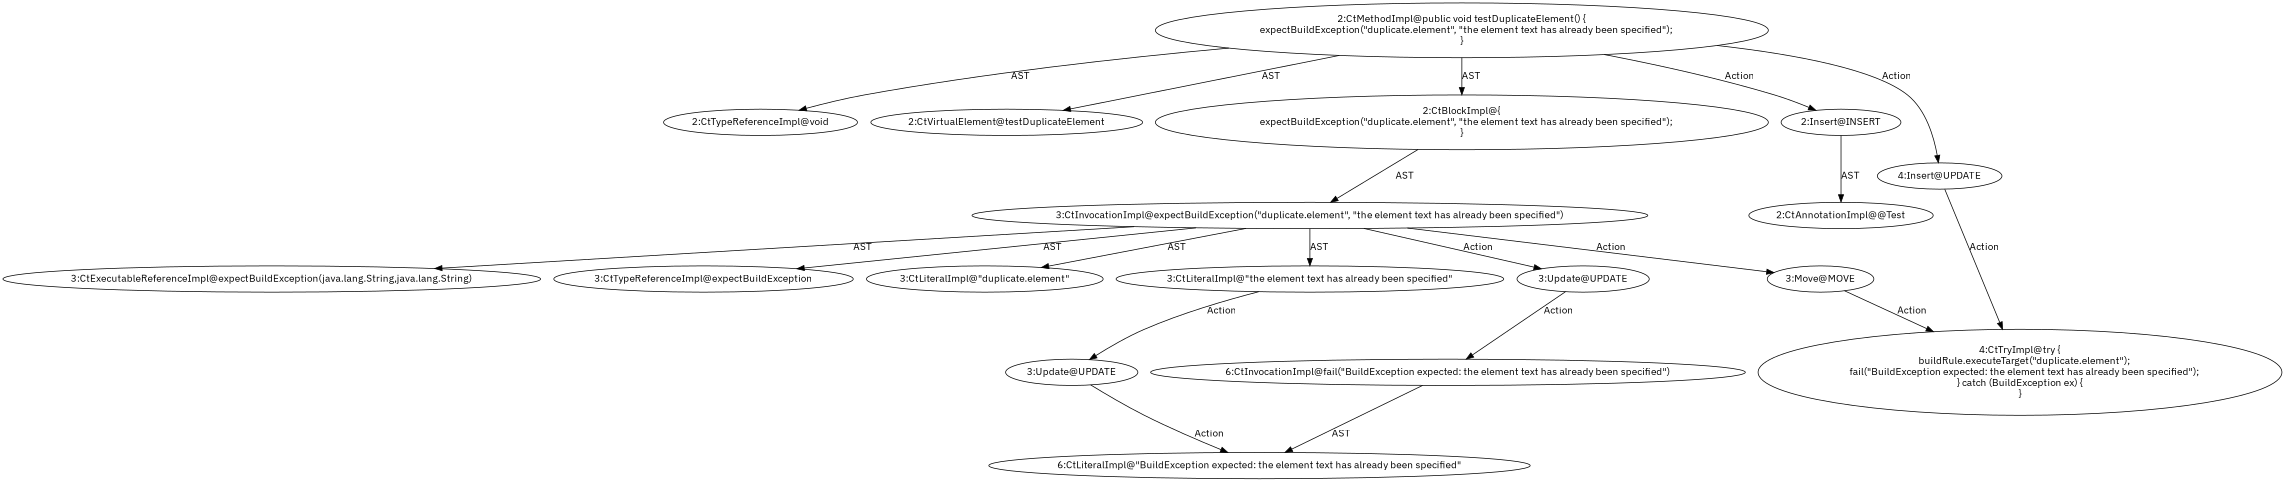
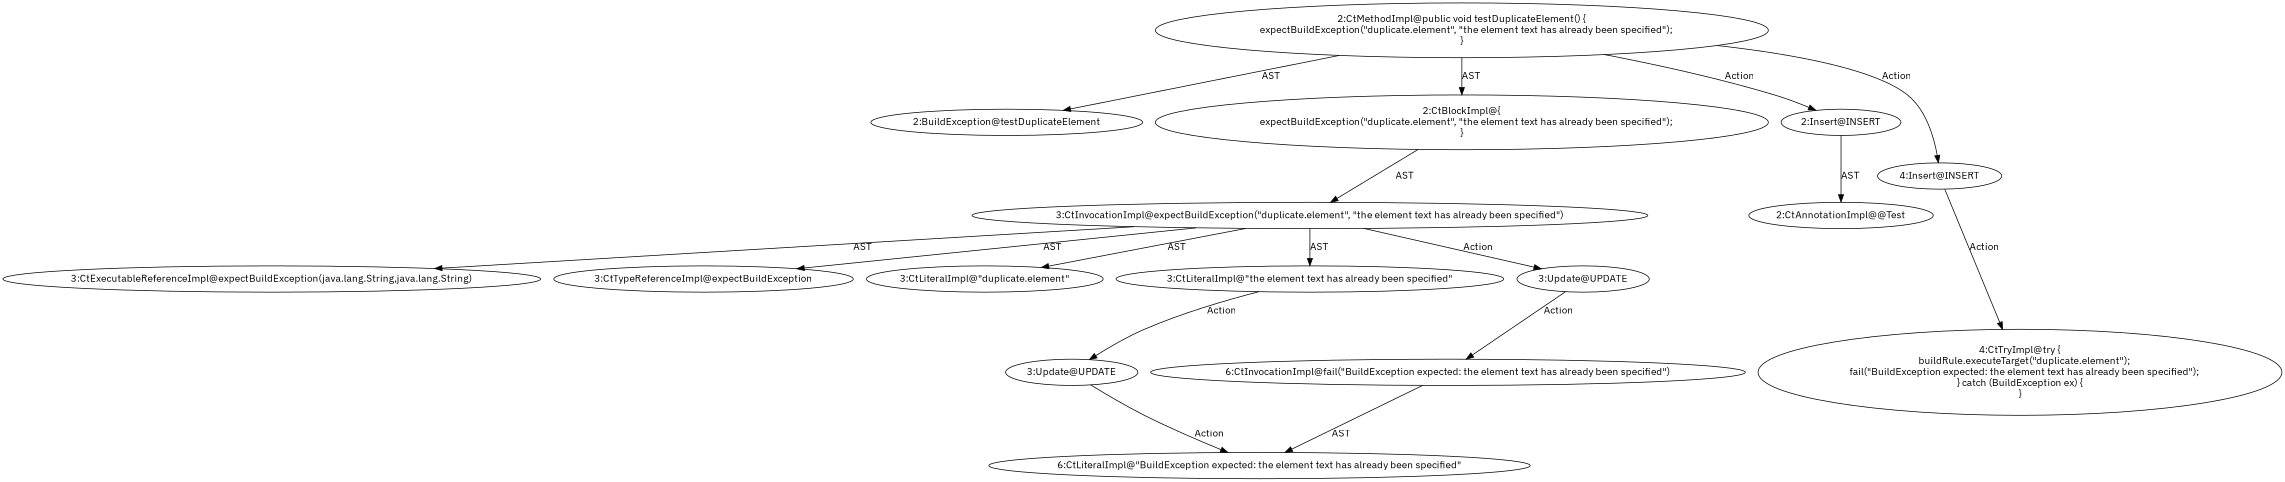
node "2:CtTypeReferenceImpl@void": removed
node "2:CtVirtualElement@testDuplicateElement": label "2:CtVirtualElement@testDuplicateElement" -> "2:BuildException@testDuplicateElement"
node "4:Insert@UPDATE": label "4:Insert@UPDATE" -> "4:Insert@INSERT"
node "3:Move@MOVE": removed
